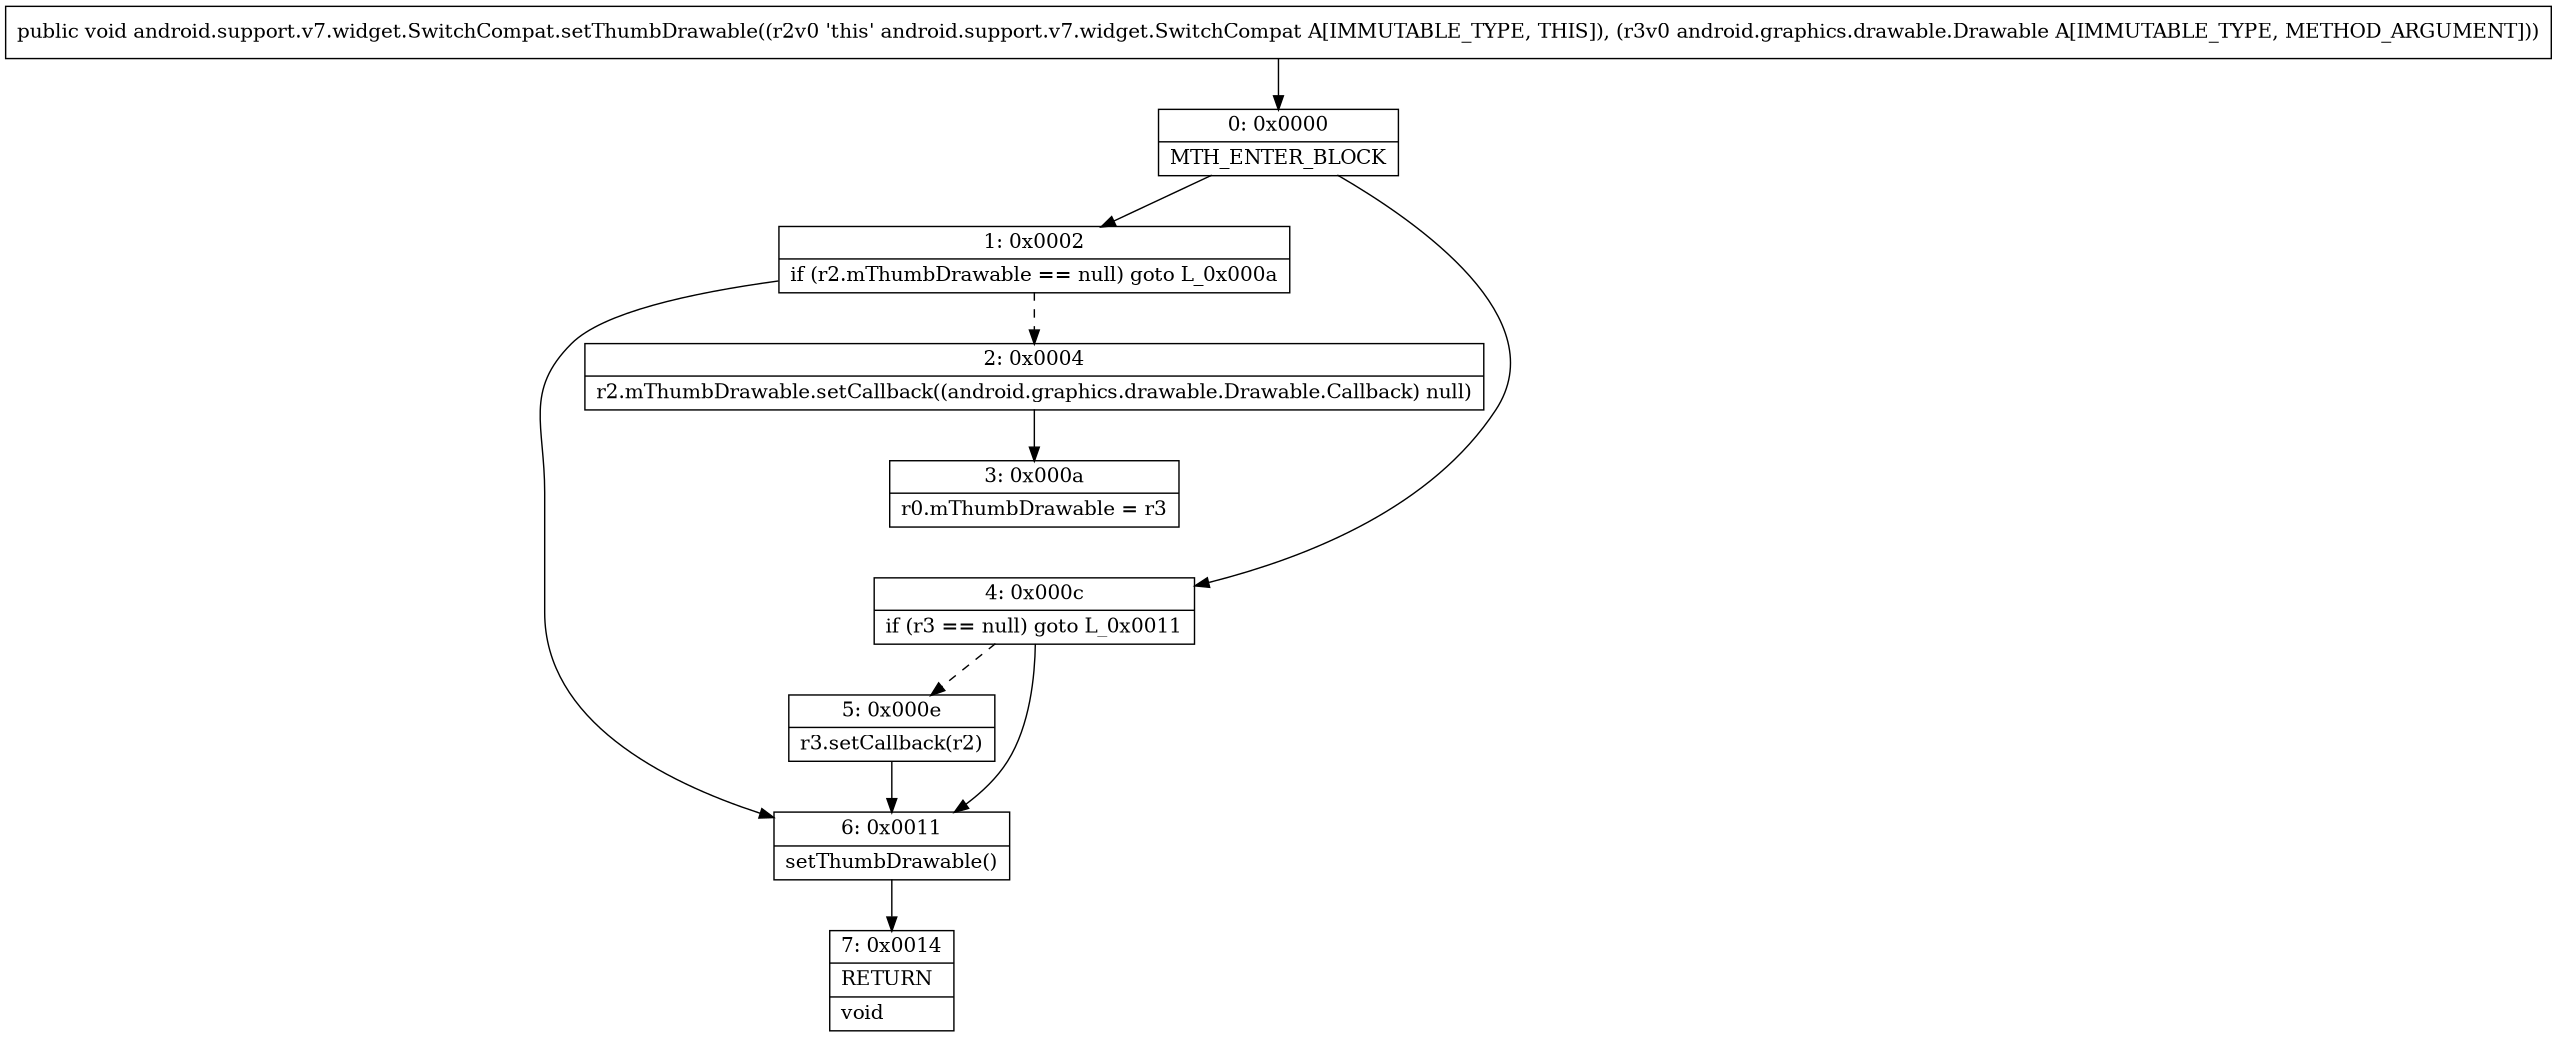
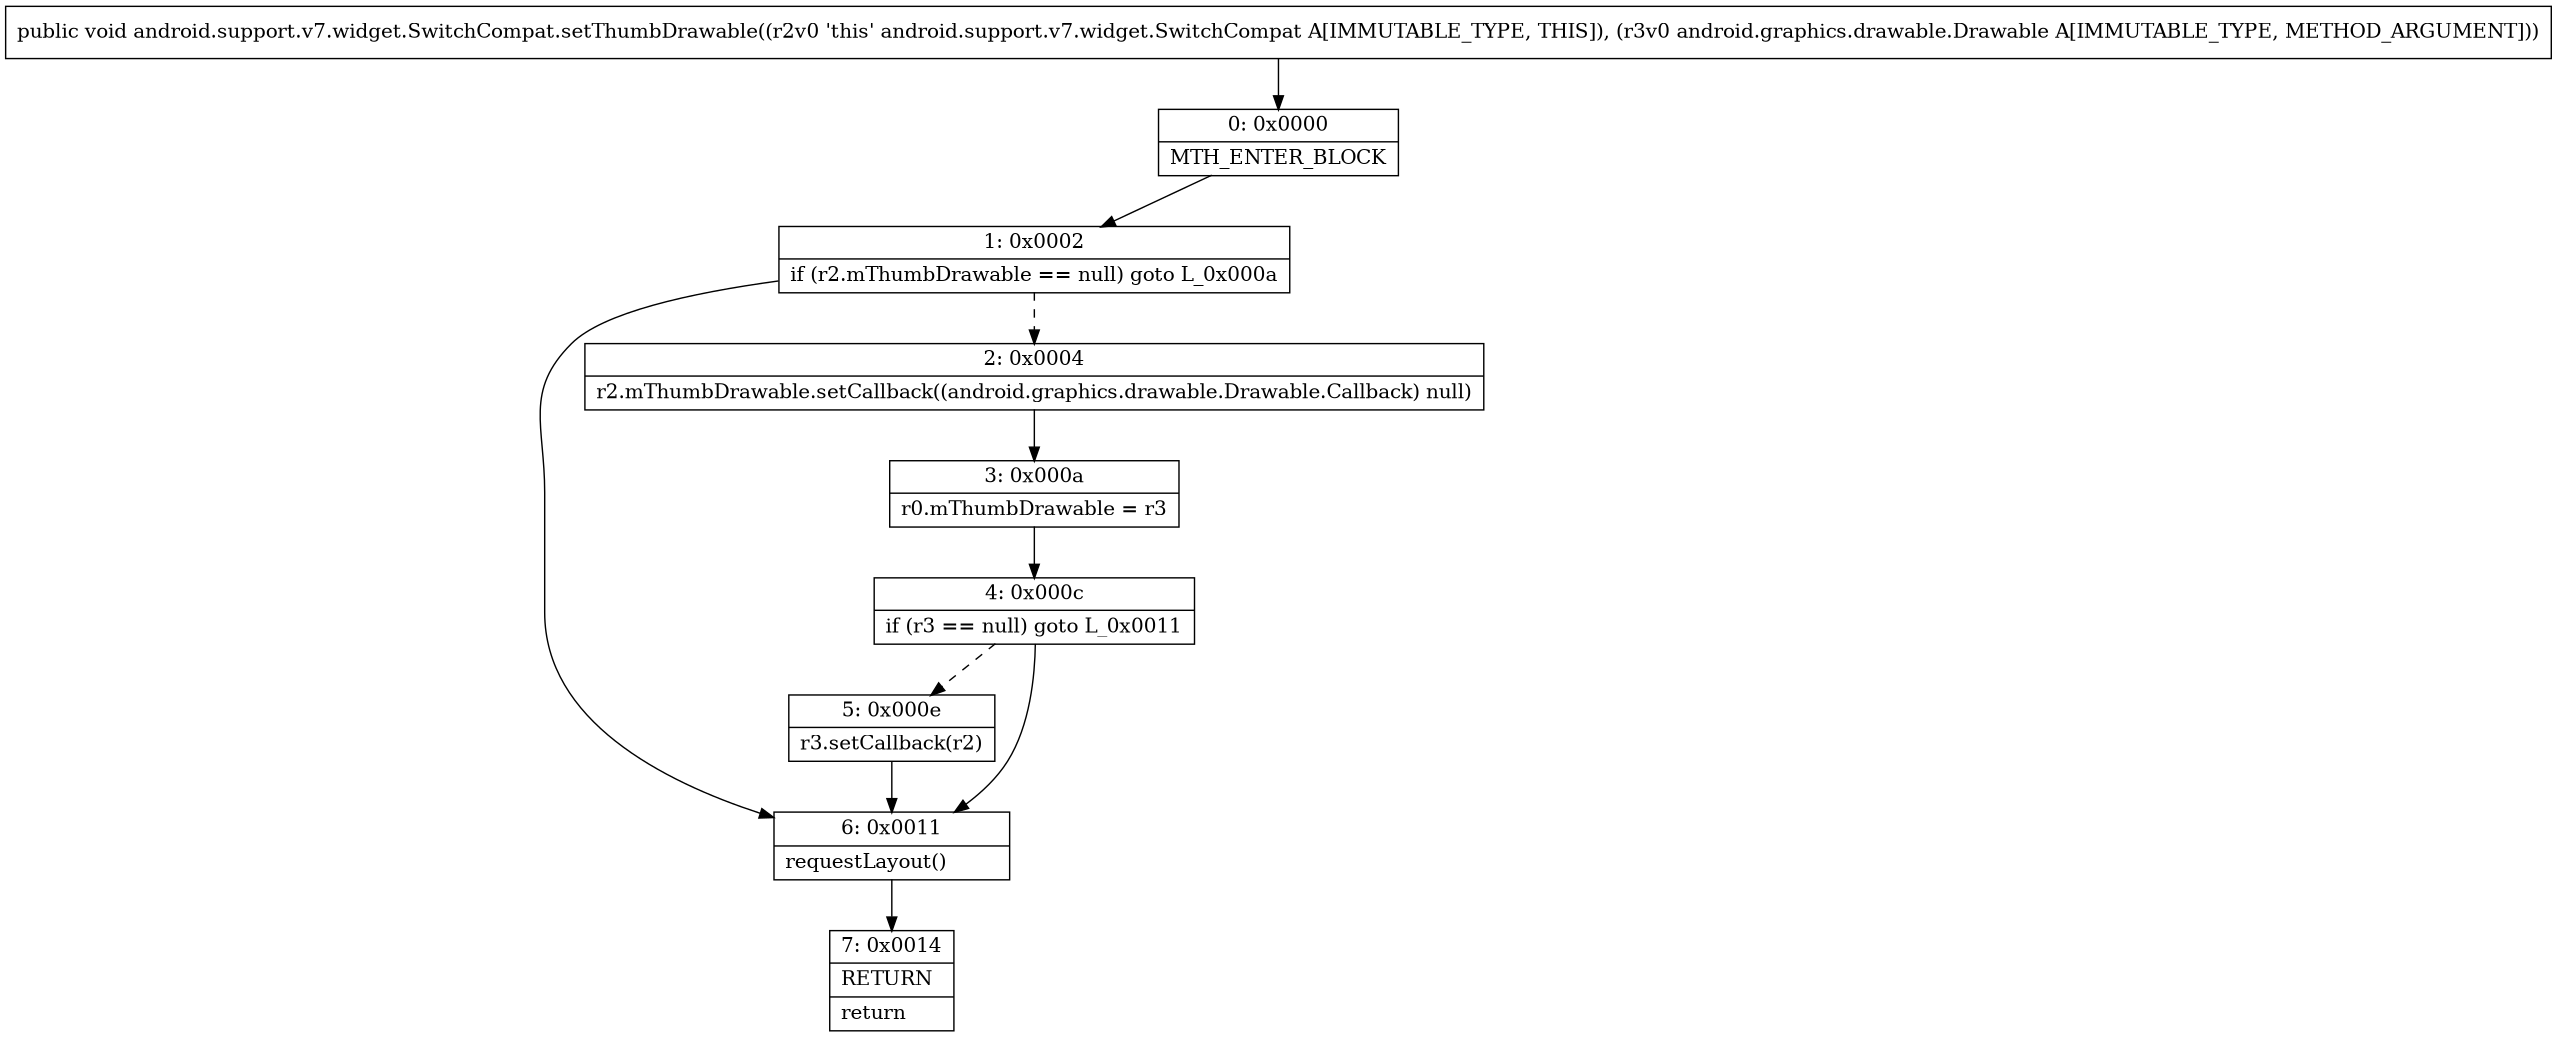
edge "0: 0x0000" -> "4: 0x000c": now "3: 0x000a" -> "4: 0x000c"
node "6: 0x0011": text "setThumbDrawable()" -> "requestLayout()"
node "7: 0x0014": text "void" -> "return"
